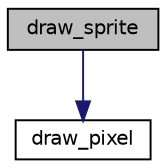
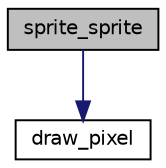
node "draw_sprite": label "draw_sprite" -> "sprite_sprite"
